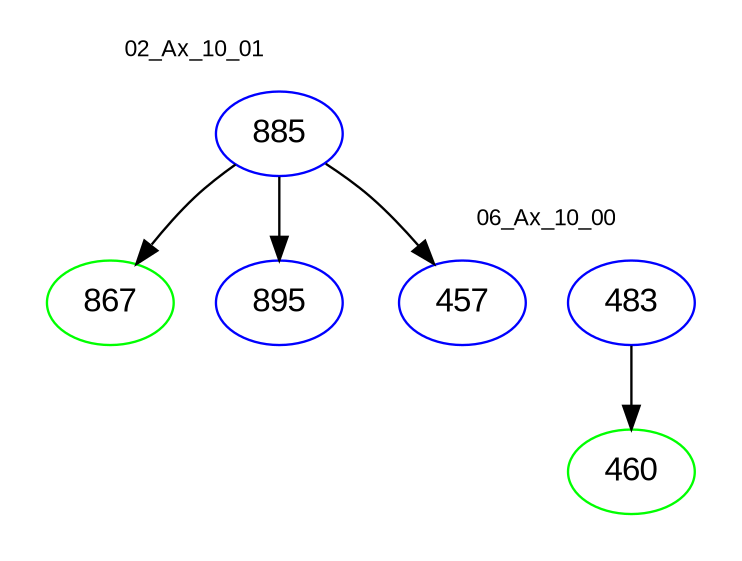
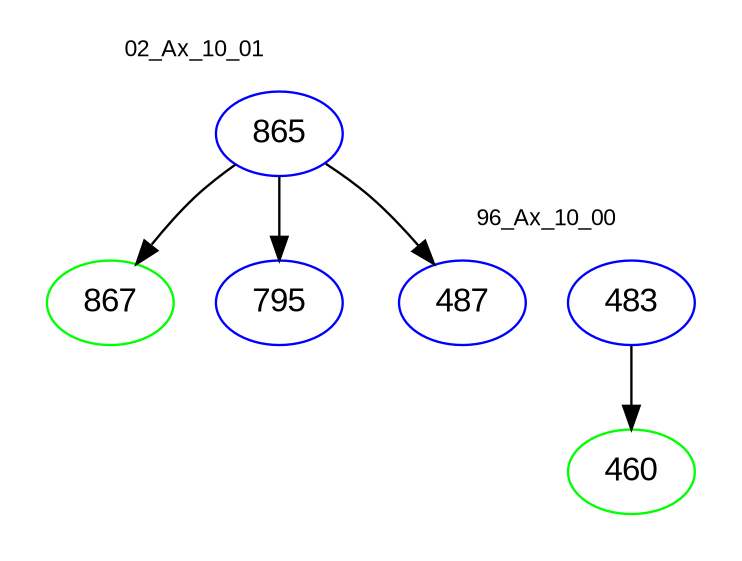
node "885": label "885" -> "865"
cluster "06_Ax_10_00": label "06_Ax_10_00" -> "96_Ax_10_00"
node "895": label "895" -> "795"
node "457": label "457" -> "487"
